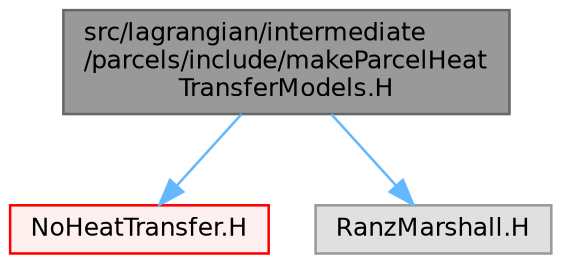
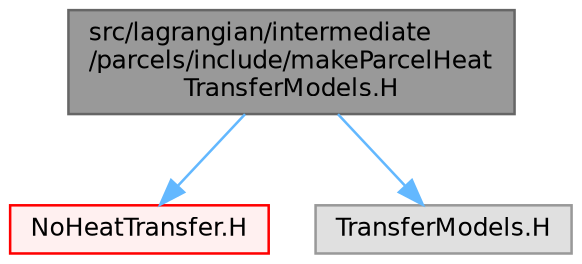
node "RanzMarshall.H": label "RanzMarshall.H" -> "TransferModels.H"
